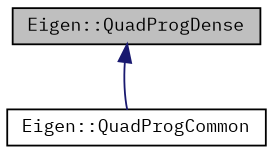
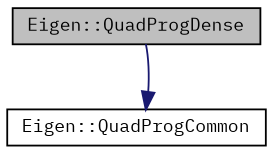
edge "Eigen::QuadProgCommon" -> "Eigen::QuadProgDense": reversed
